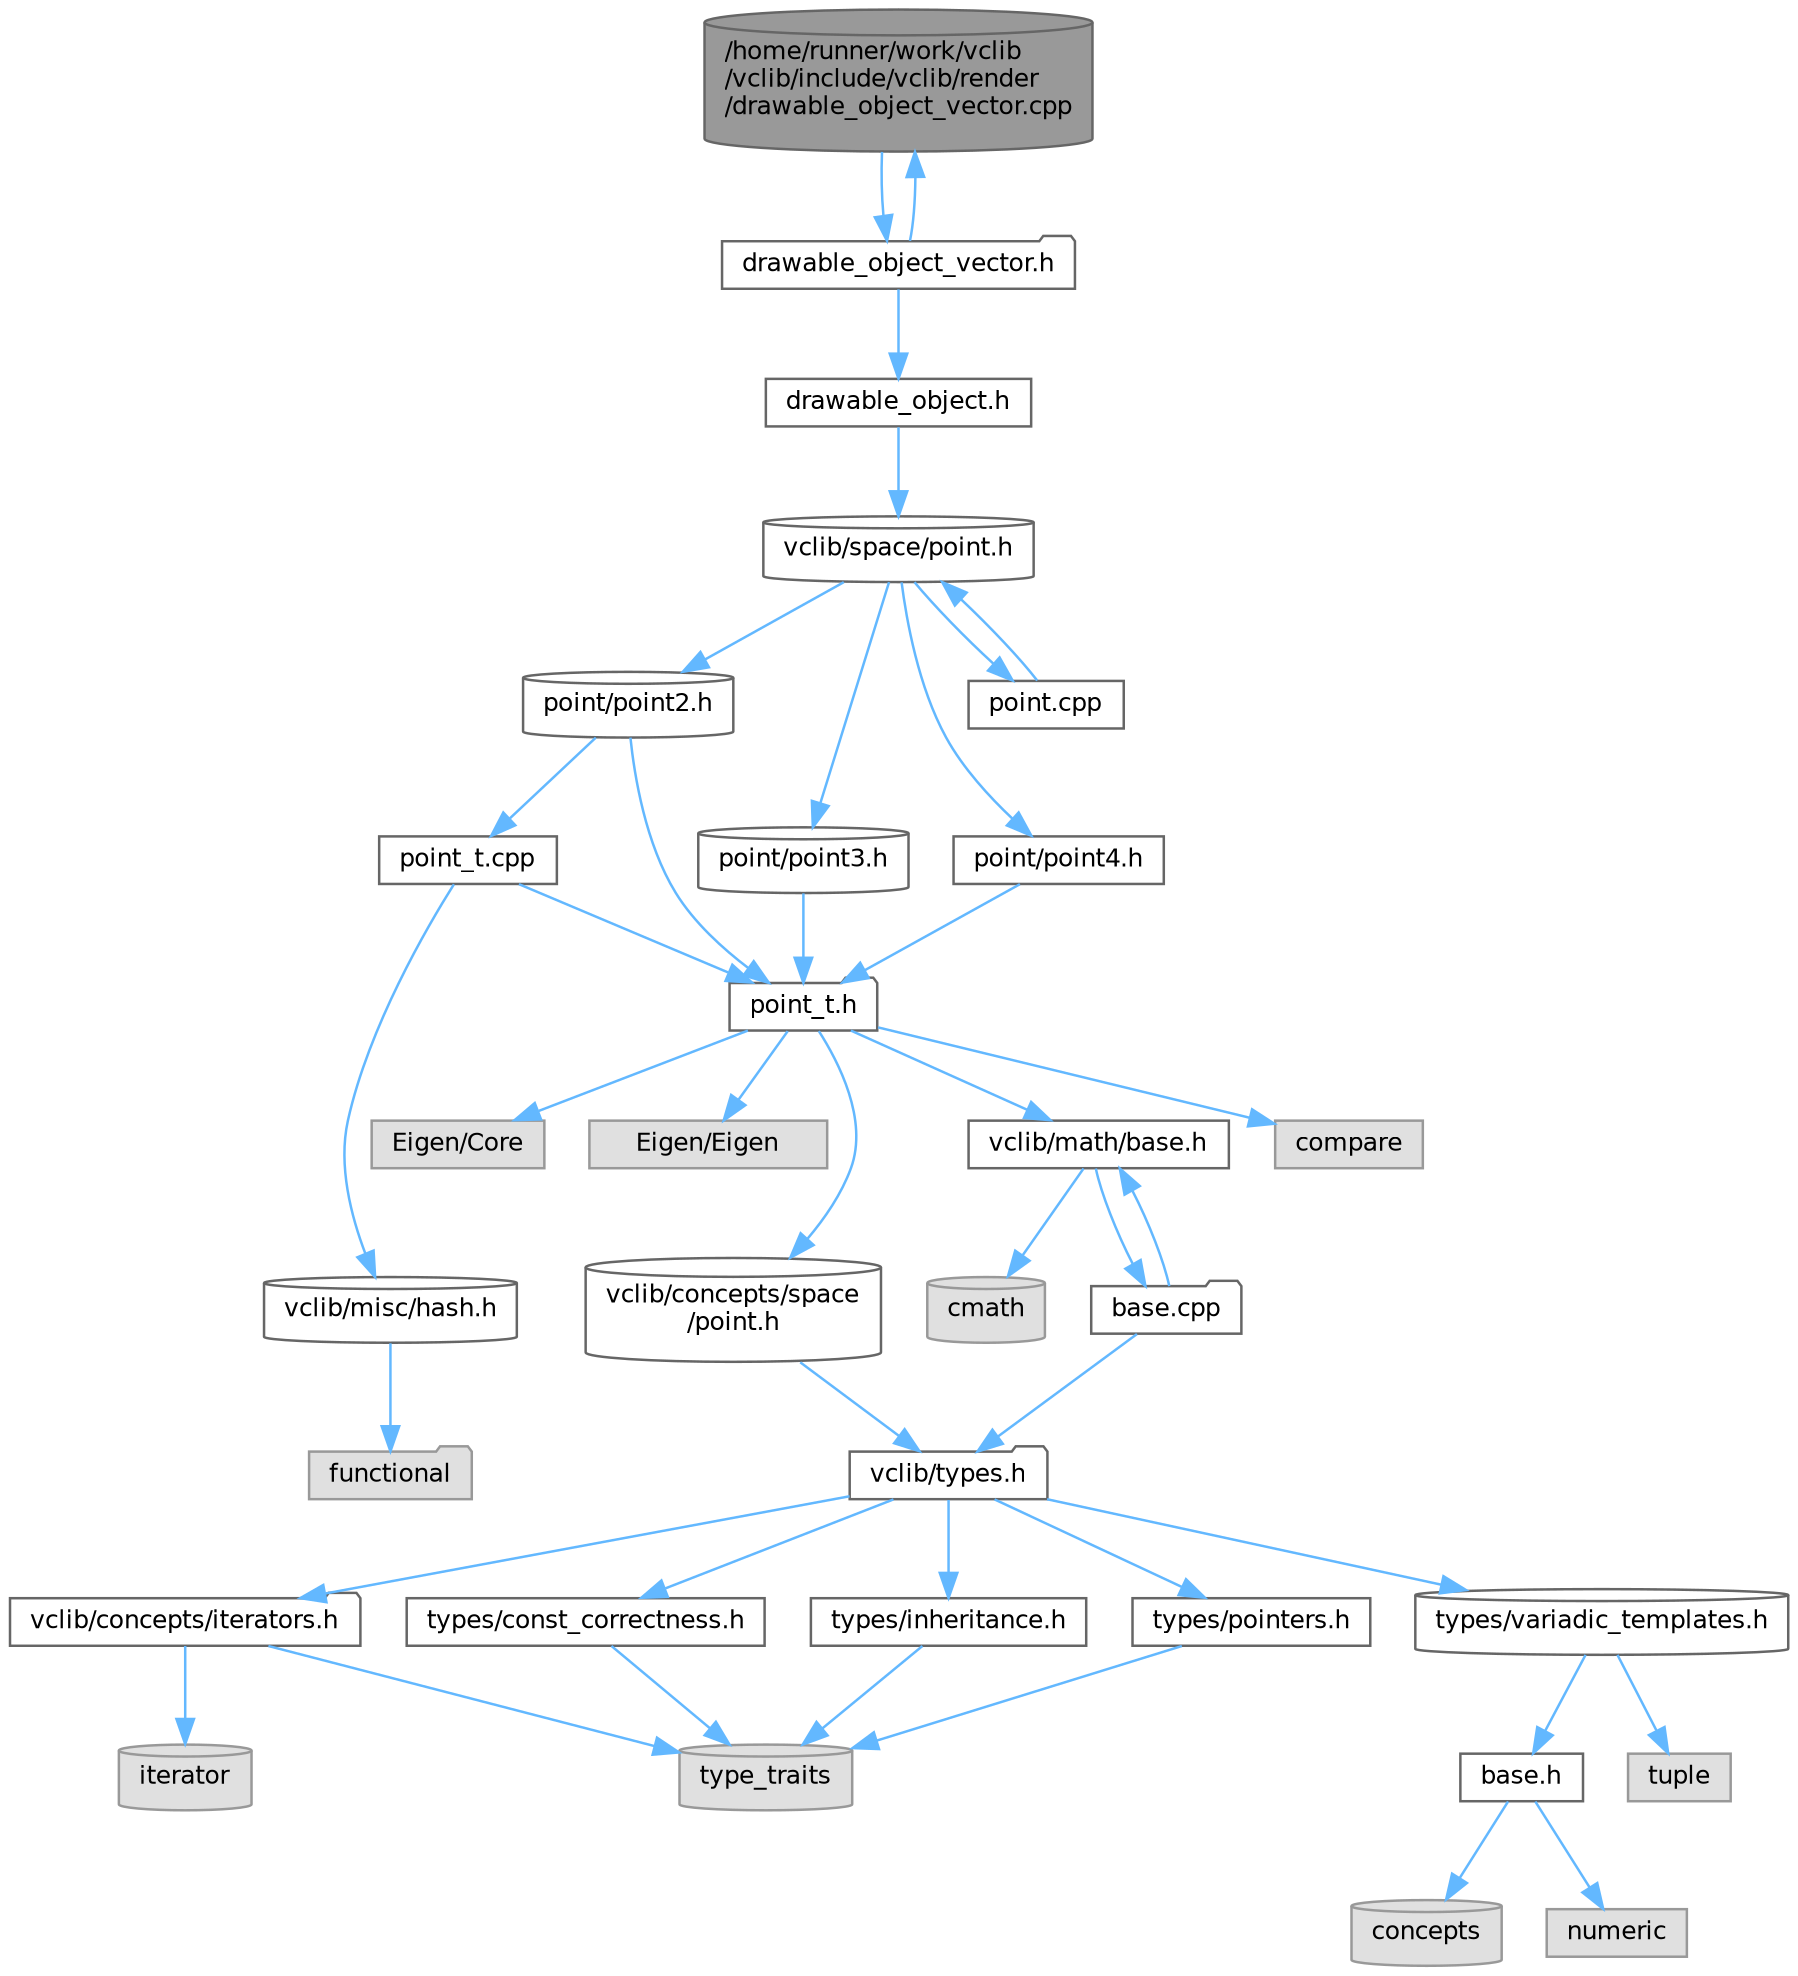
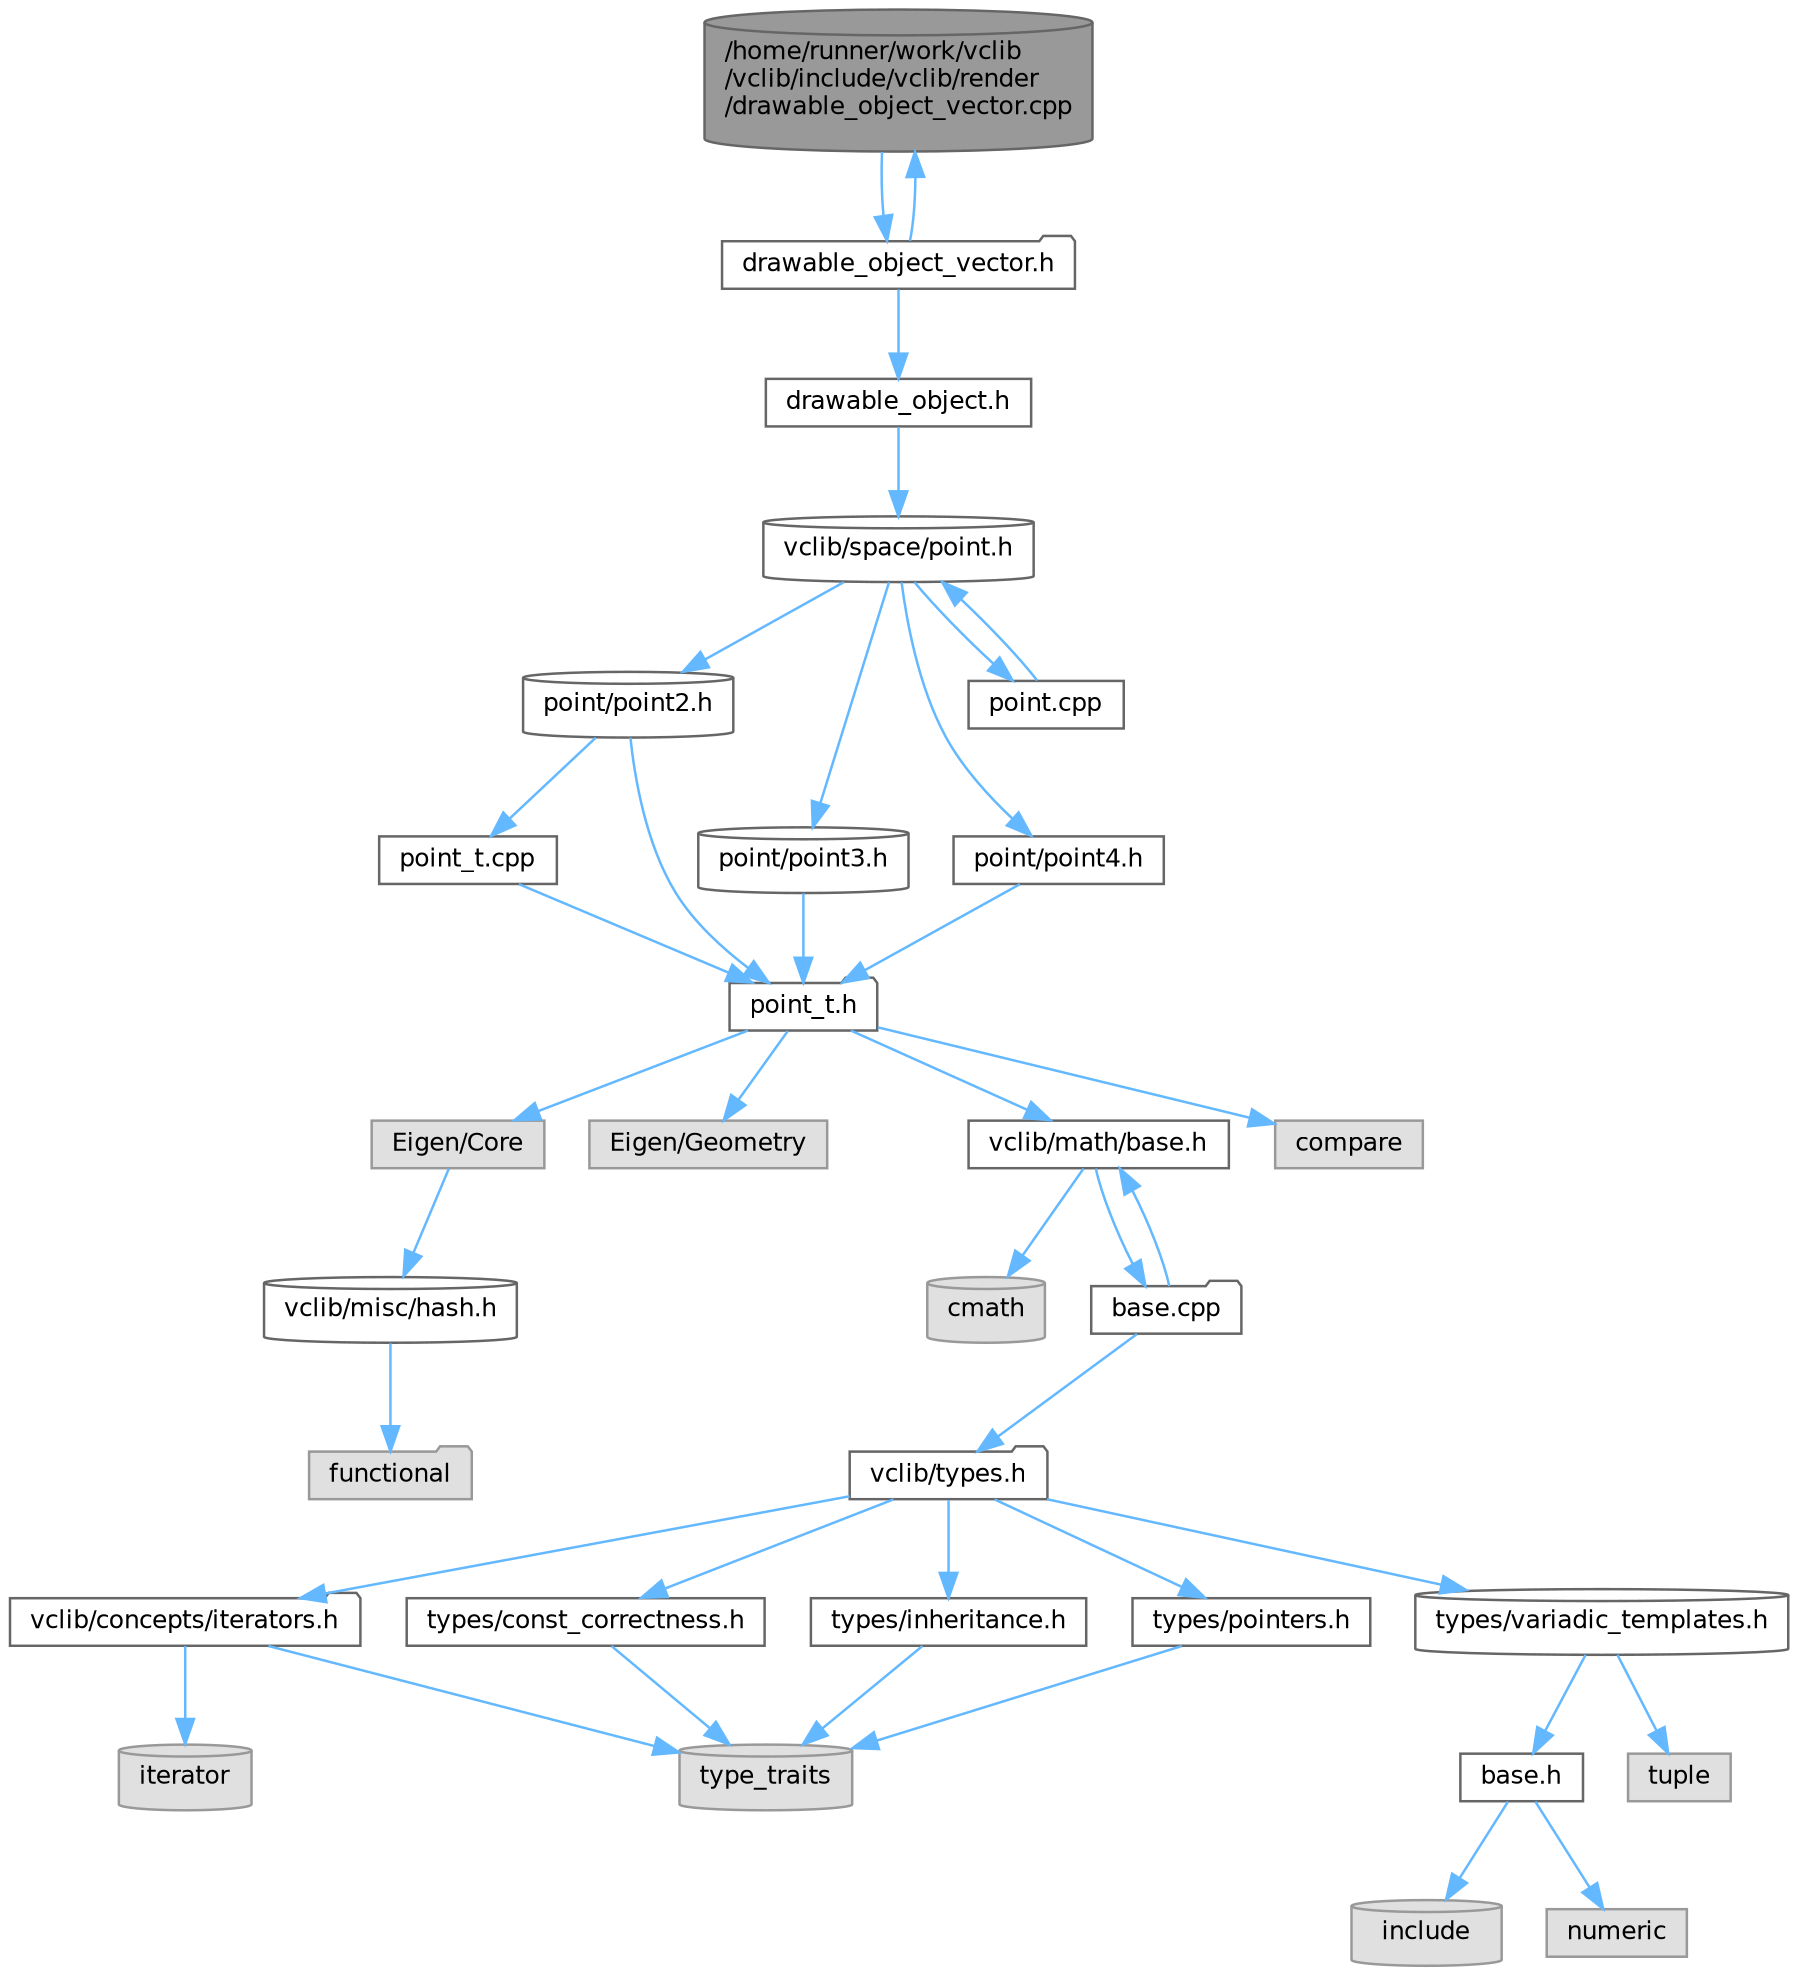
edge "point_t.cpp" -> "vclib/misc/hash.h": now "Eigen/Core" -> "vclib/misc/hash.h"
node "Eigen/Eigen": label "Eigen/Eigen" -> "Eigen/Geometry"
node "vclib/concepts/space /point.h": removed
node "concepts": label "concepts" -> "include"
